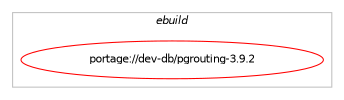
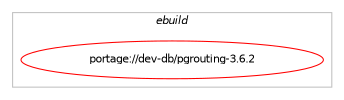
node "portage://dev-db/pgrouting-3.9.2": label "portage://dev-db/pgrouting-3.9.2" -> "portage://dev-db/pgrouting-3.6.2"
